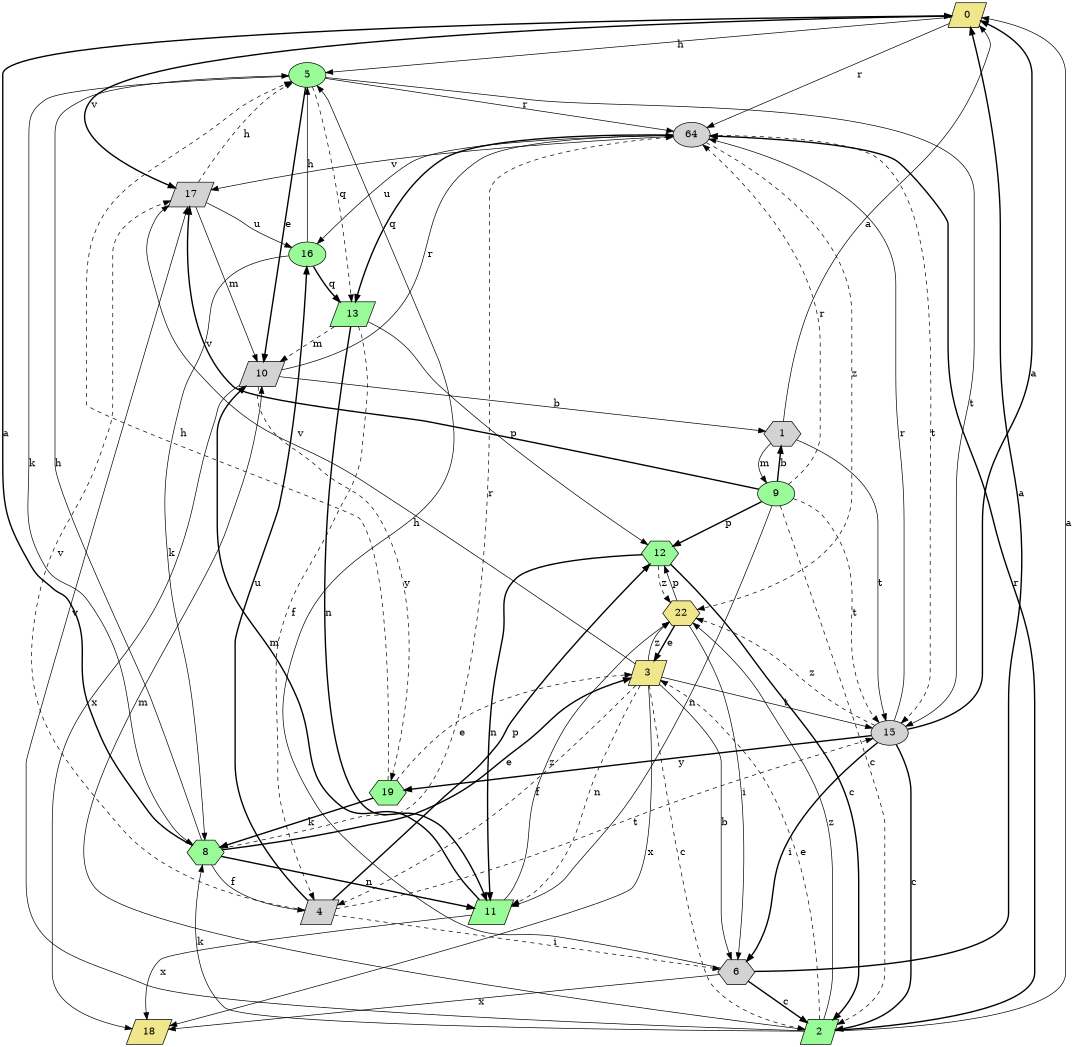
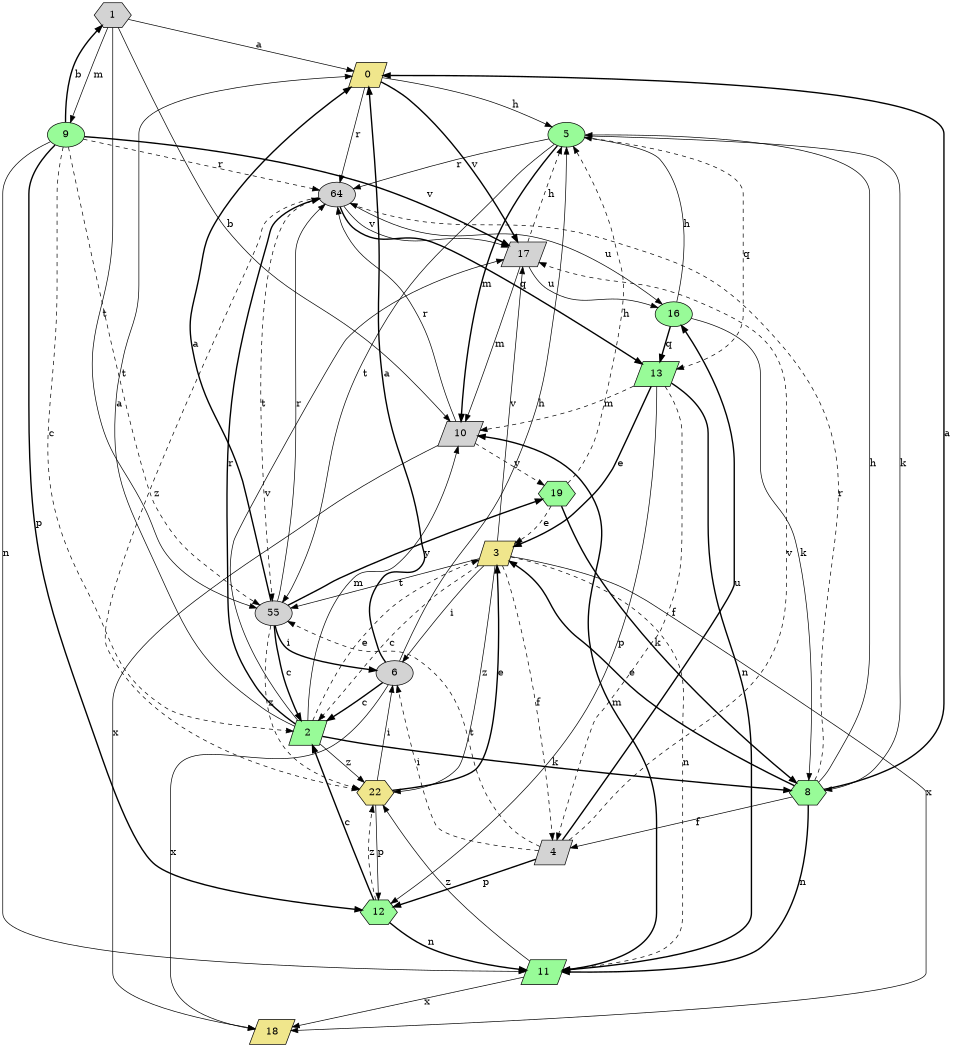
edge "5" -> "10": label "e" -> "m"
edge "10" -> "1": reversed
edge "13" -> "3": added, label "e"
node "15": label "15" -> "55"
edge "3" -> "6": label "b" -> "i"
node "6": shape hexagon -> ellipse
edge "2" -> "8": style solid -> bold
